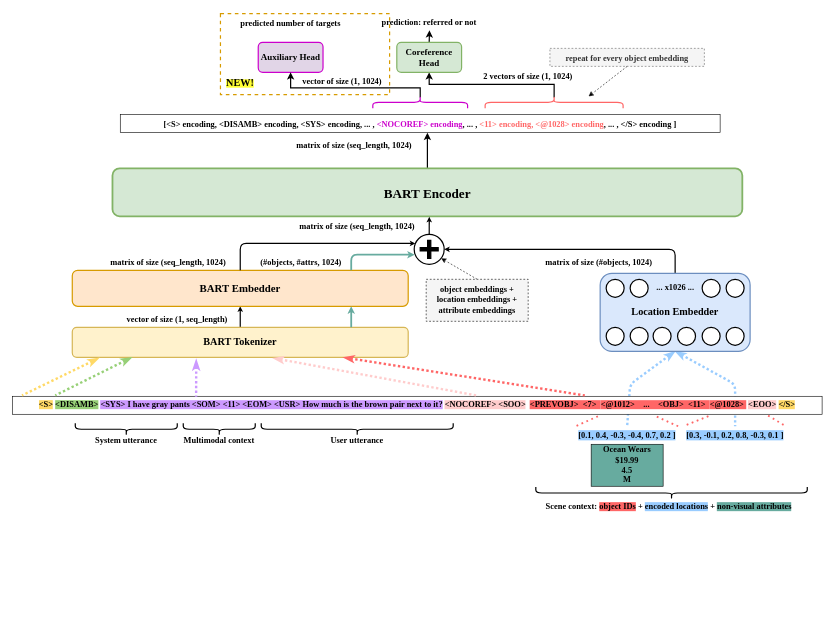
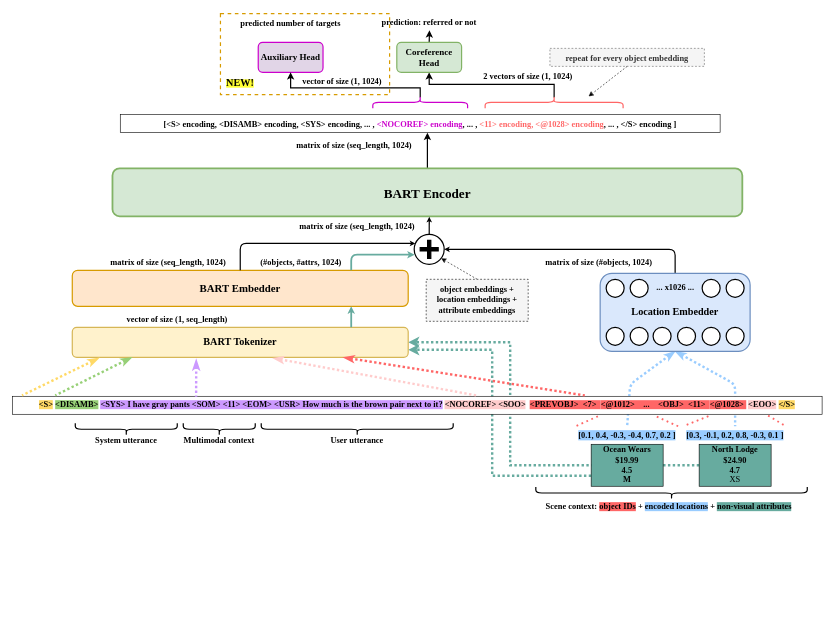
edge "BART Tokenizer" -> "BART Embedder": removed
edge "North Lodge $24.90 4.7 XS" -> "BART Tokenizer": added
node "North Lodge $24.90 4.7 XS": added
edge "Ocean Wears $19.99 4.5 M" -> "BART Tokenizer": added
